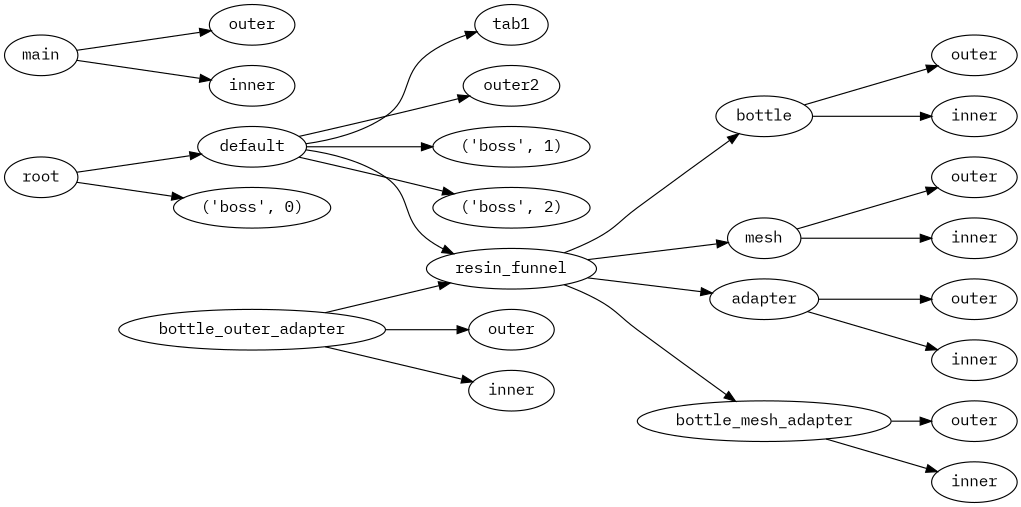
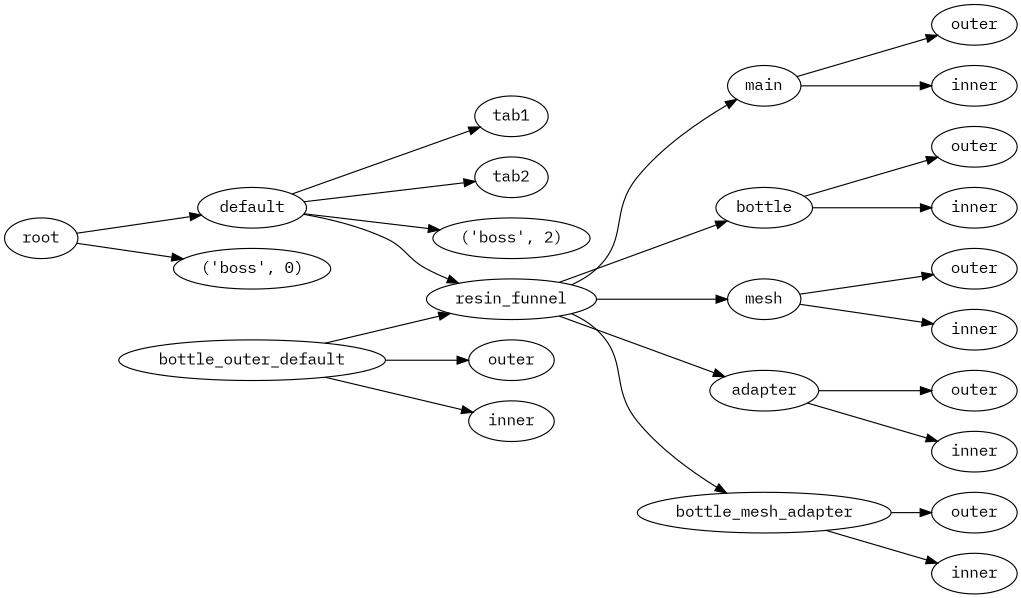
node "outer2": label "outer2" -> "tab2"
node "('boss', 1)": removed
edge "resin_funnel" -> "main": added
node "bottle_outer_adapter": label "bottle_outer_adapter" -> "bottle_outer_default"
